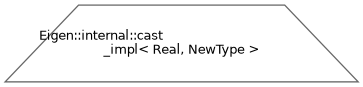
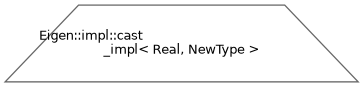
node "Eigen::internal::cast _impl< Real, NewType >": label "Eigen::internal::cast _impl< Real, NewType >" -> "Eigen::impl::cast _impl< Real, NewType >"
